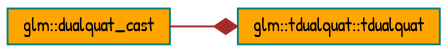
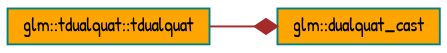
edge "glm::dualquat_cast" -> "glm::tdualquat::tdualquat": reversed
